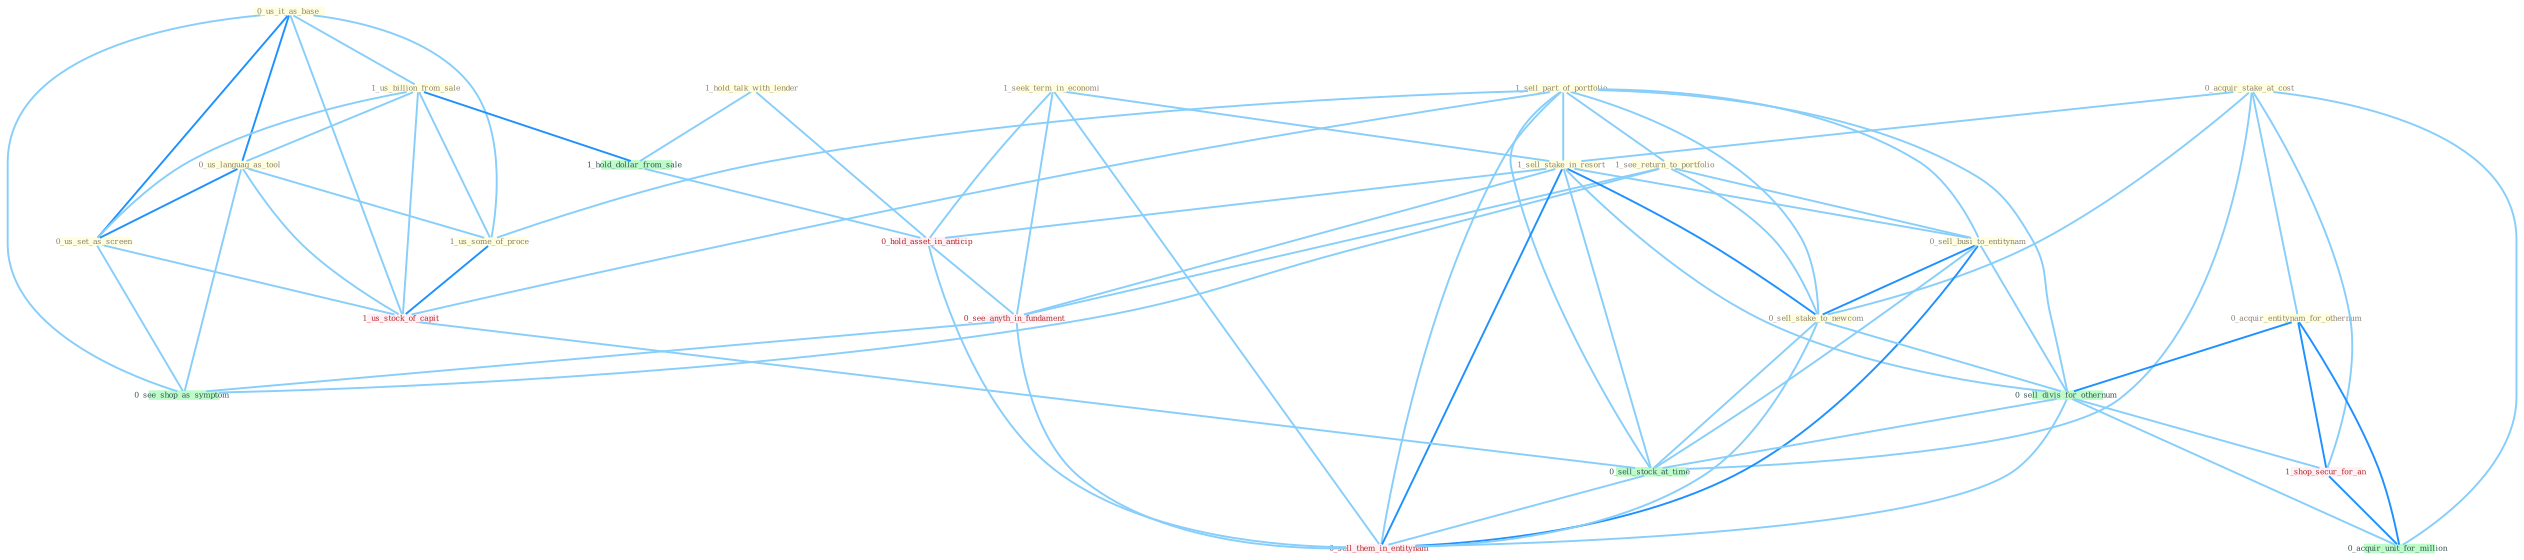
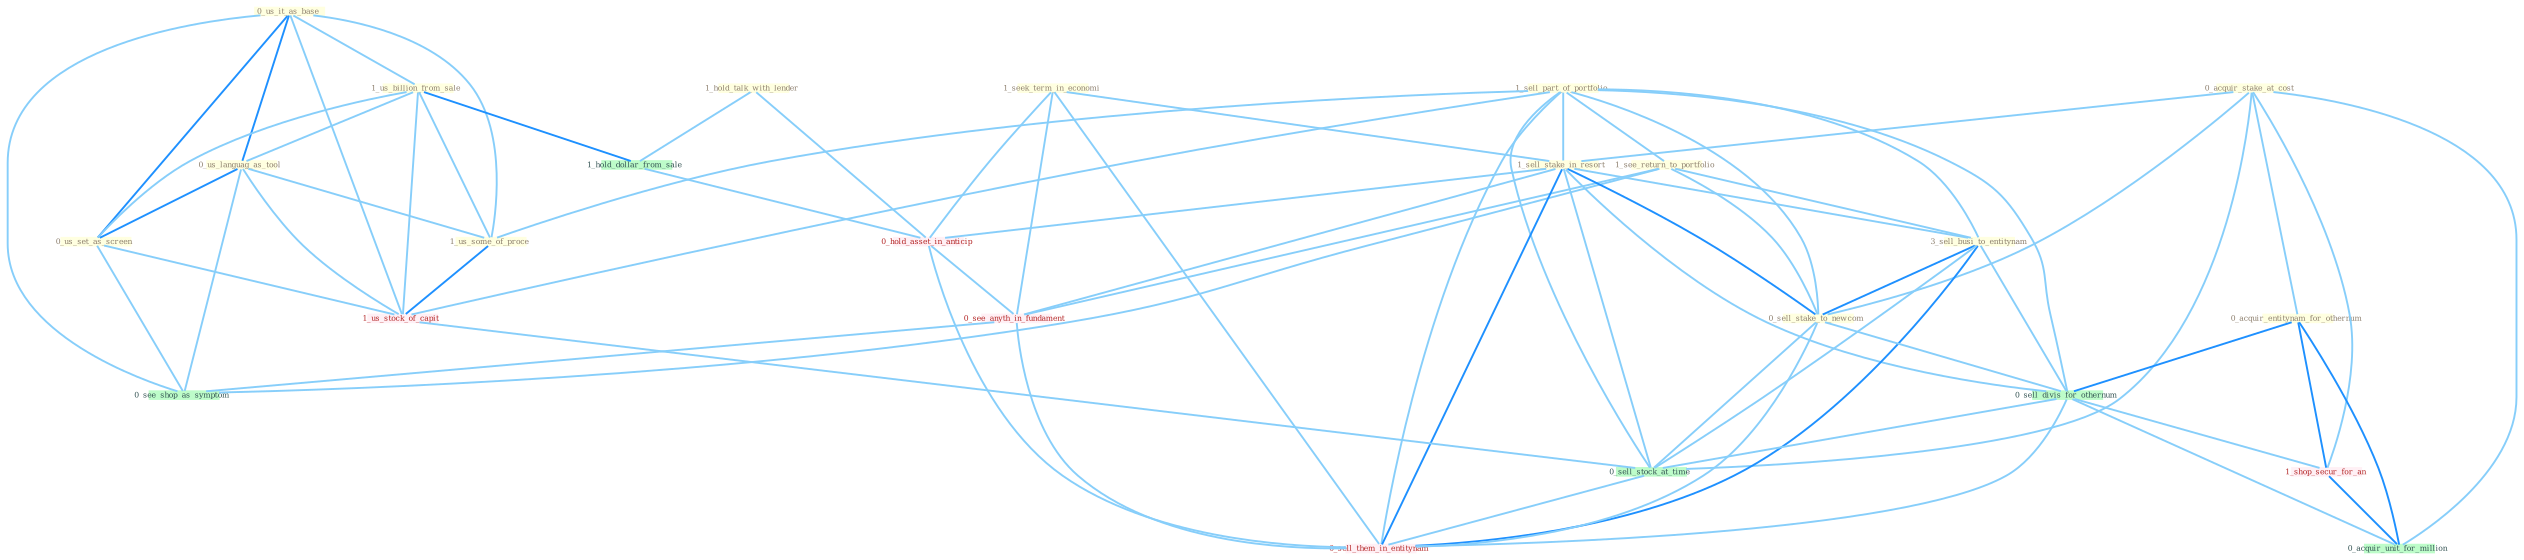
node "0_sell_busi_to_entitynam": label "0_sell_busi_to_entitynam" -> "3_sell_busi_to_entitynam"
